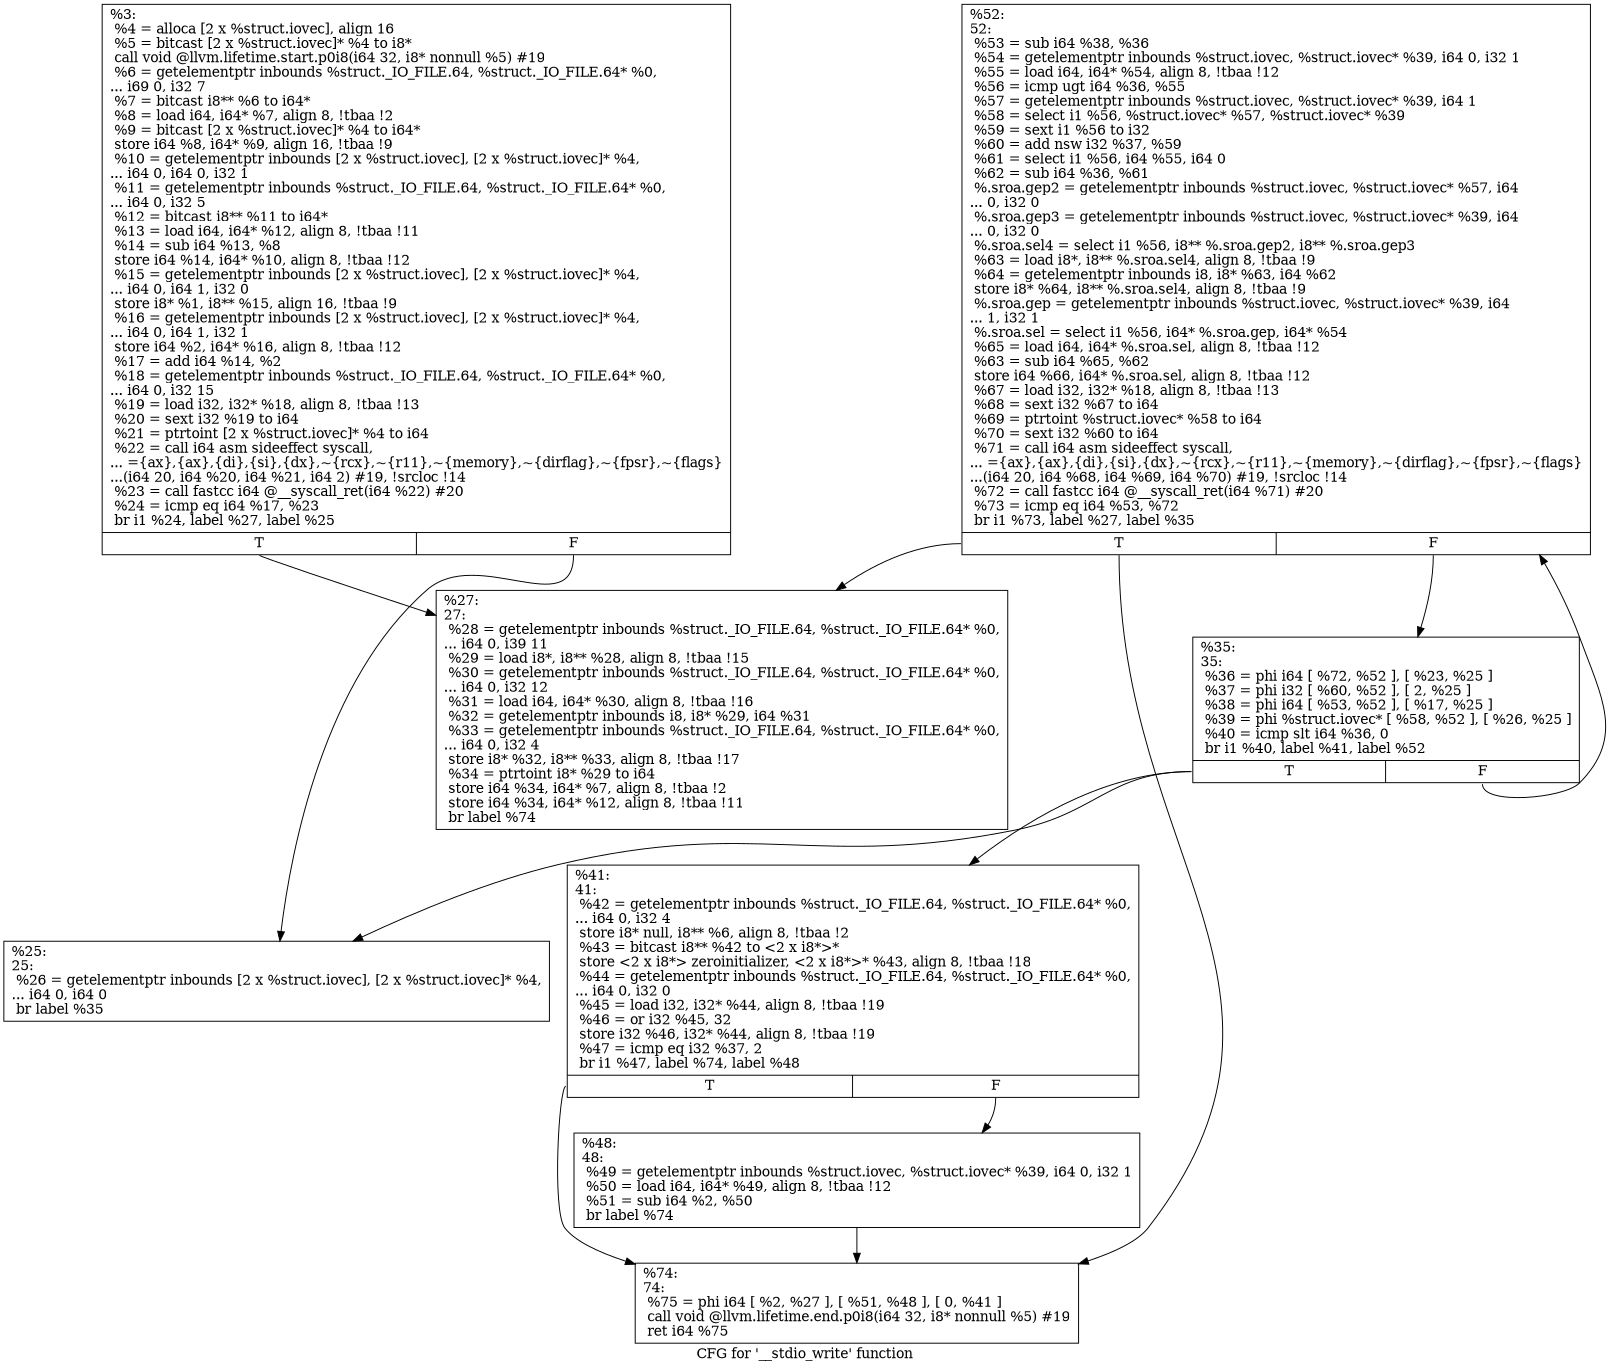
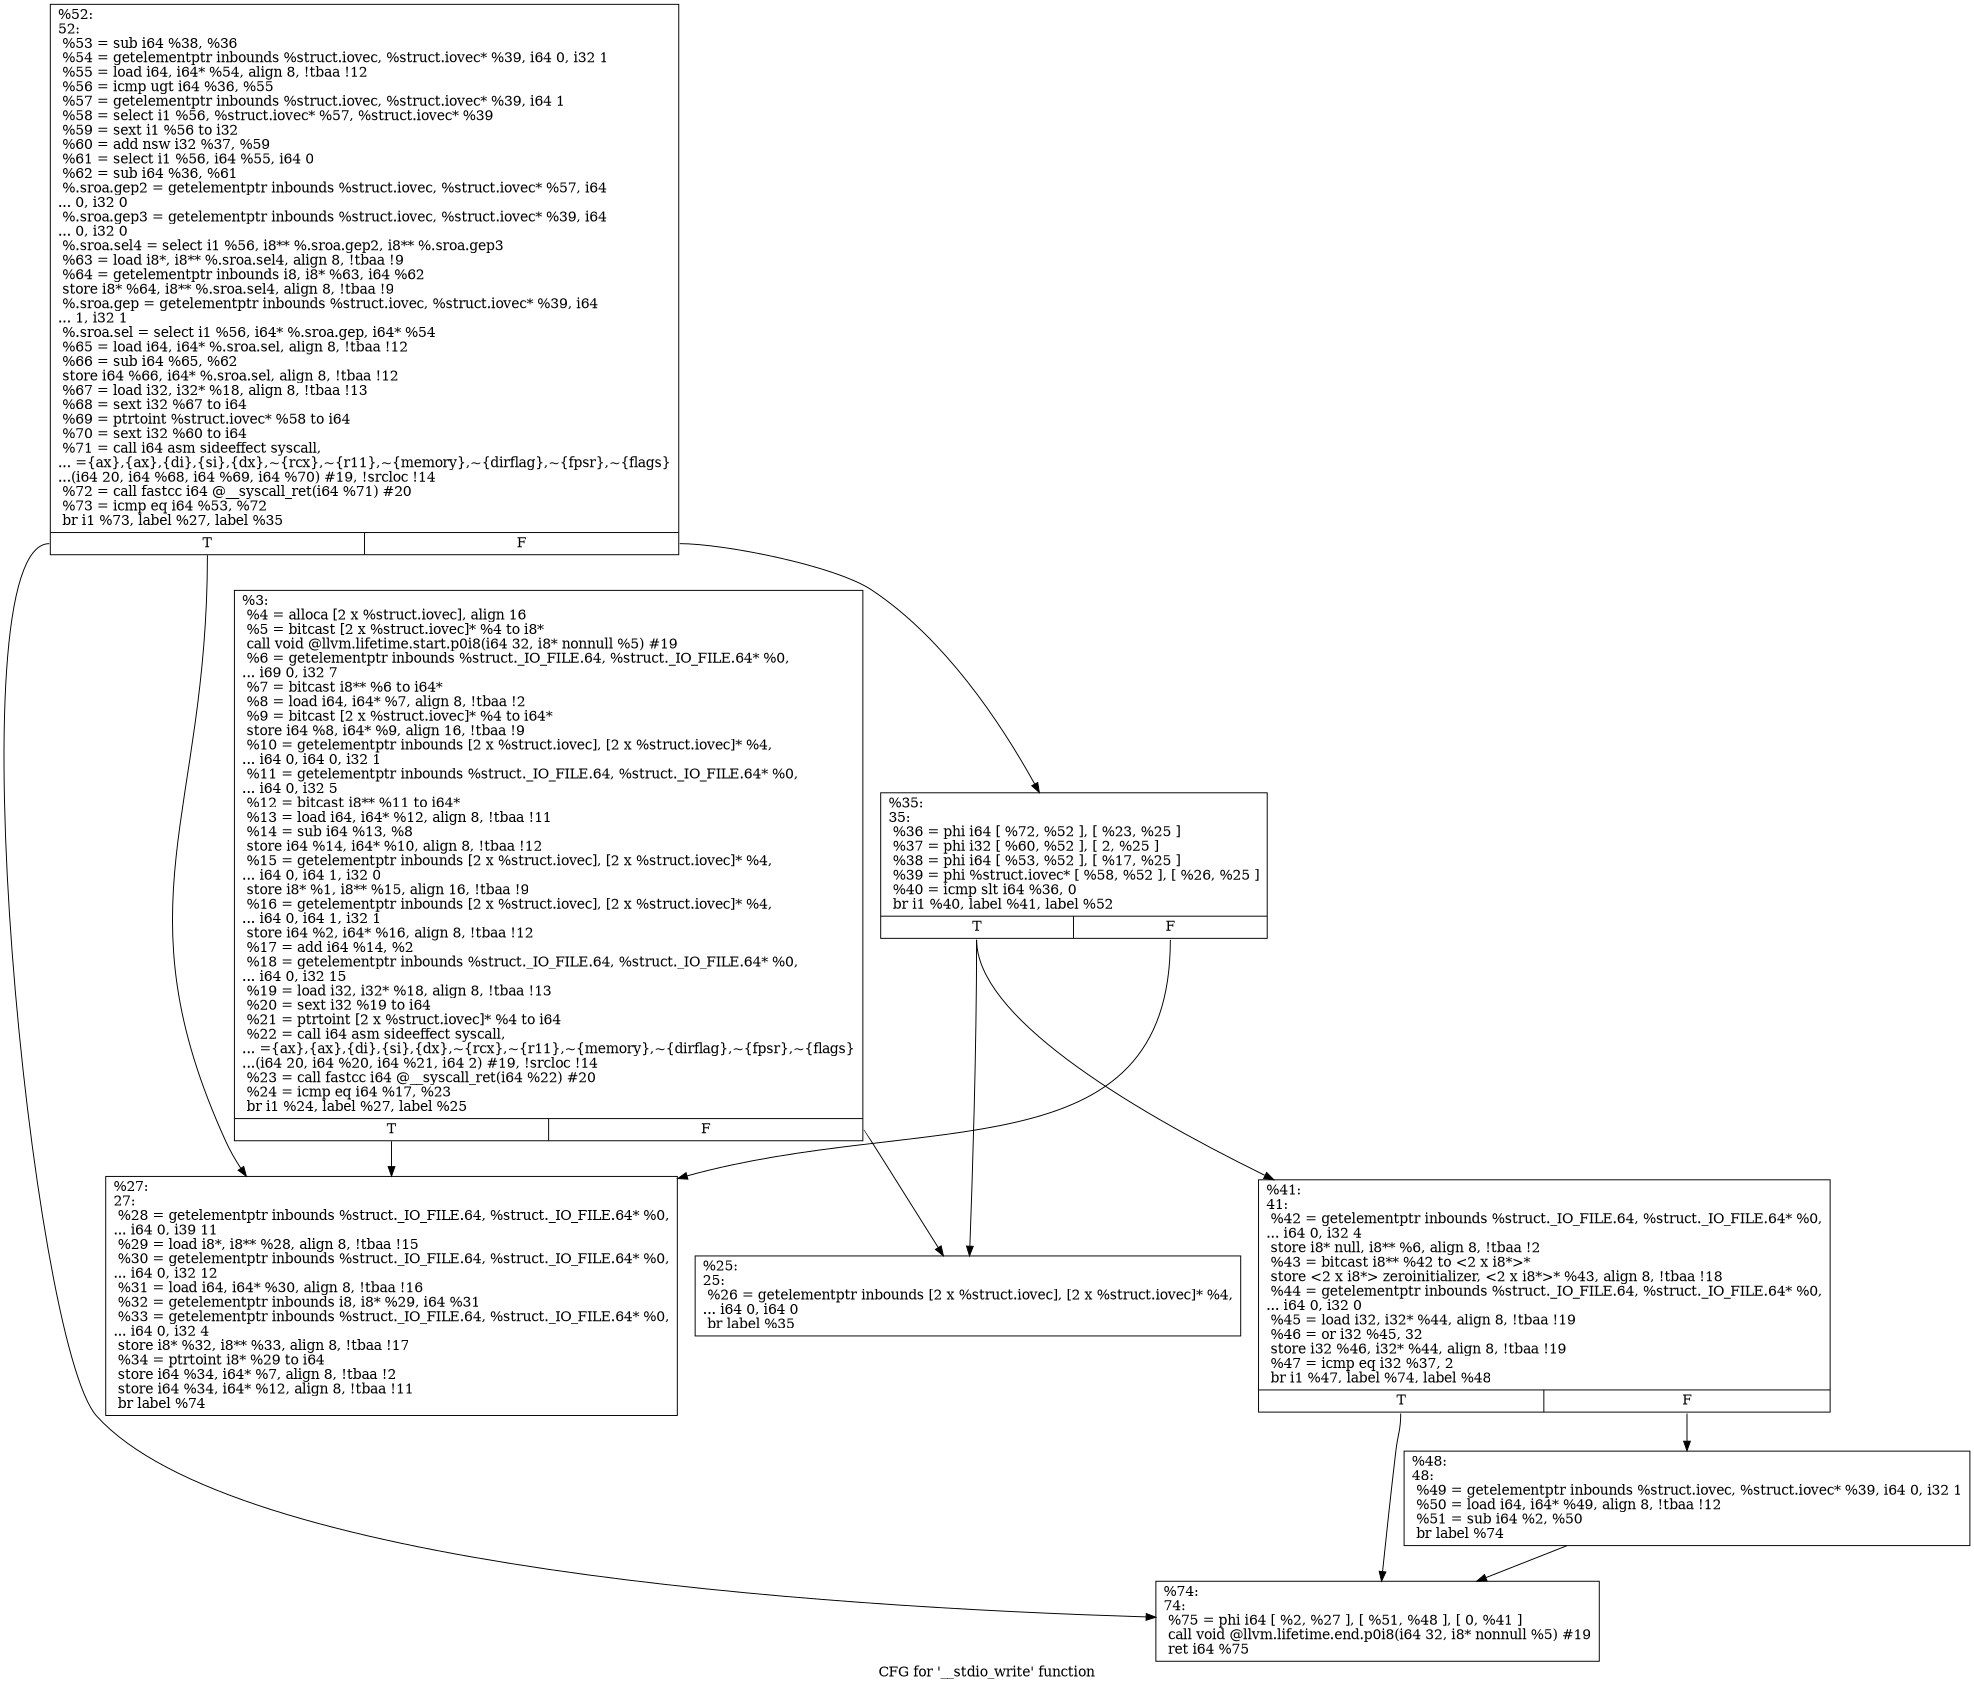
node "%52:": text "%63 = sub i64 %65, %62" -> "%66 = sub i64 %65, %62"
edge "%35:" -> "%52:": now "%35:" -> "%27:"
